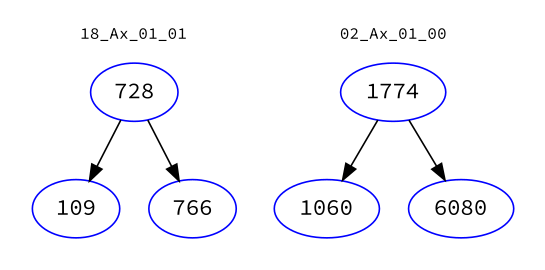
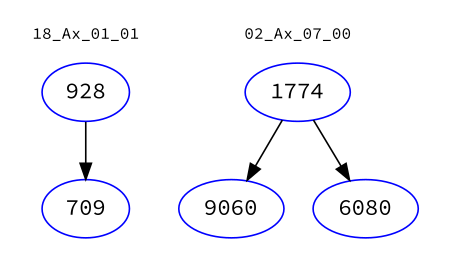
cluster "02_Ax_01_00": label "02_Ax_01_00" -> "02_Ax_07_00"
node "728": label "728" -> "928"
node "109": label "109" -> "709"
node "766": removed
node "1060": label "1060" -> "9060"
